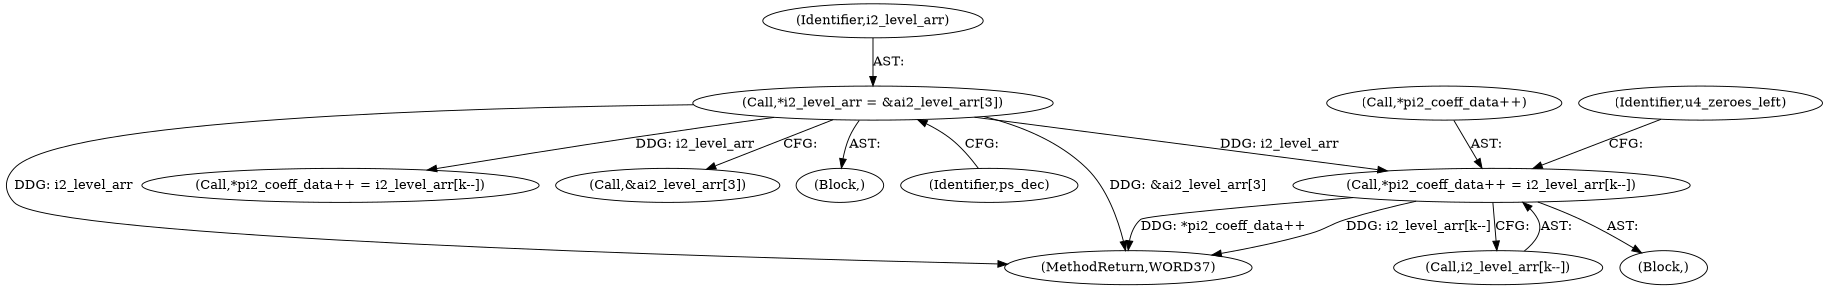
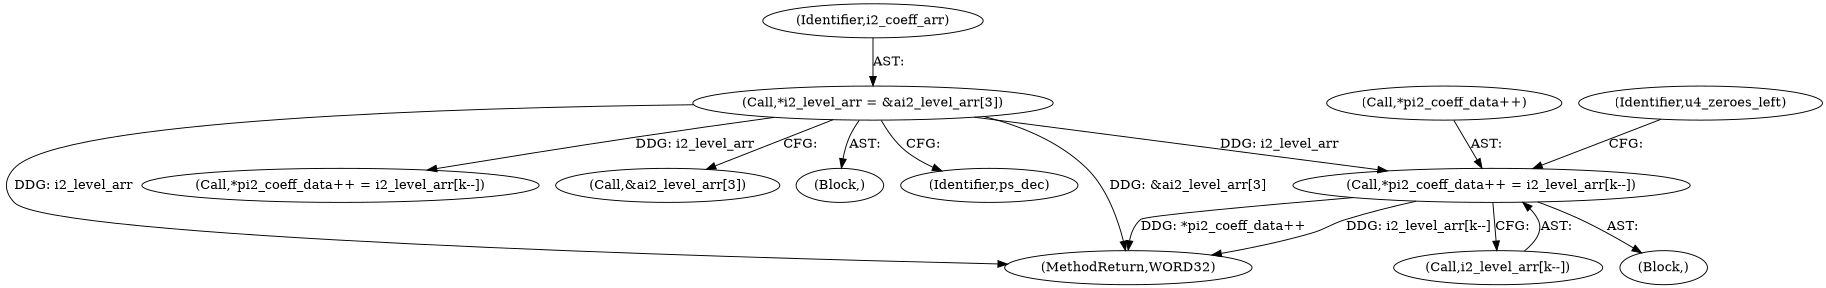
node "(Identifier,i2_level_arr)": label "(Identifier,i2_level_arr)" -> "(Identifier,i2_coeff_arr)"
edge "(Identifier,ps_dec)" -> "(Call,*i2_level_arr = &ai2_level_arr[3])": reversed
node "(MethodReturn,WORD37)": label "(MethodReturn,WORD37)" -> "(MethodReturn,WORD32)"
